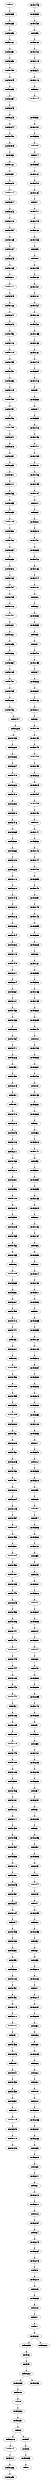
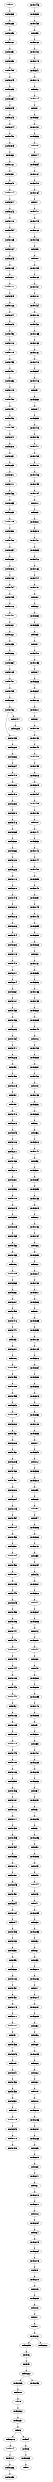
node "nodo_81": added
edge "nodo_225" -> "nodo_483": now "nodo_482" -> "nodo_483"
